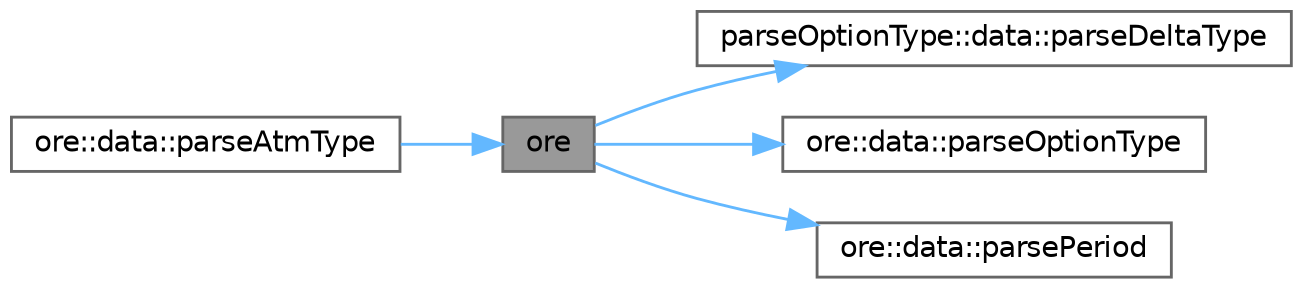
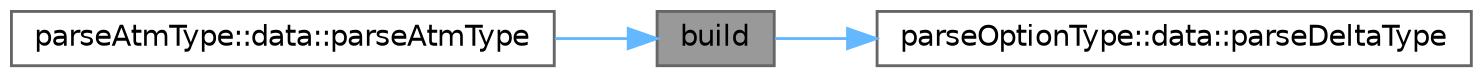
node "ore::data::parseAtmType": label "ore::data::parseAtmType" -> "parseAtmType::data::parseAtmType"
node "ore": label "ore" -> "build"
node "ore::data::parseOptionType": removed
node "ore::data::parsePeriod": removed
